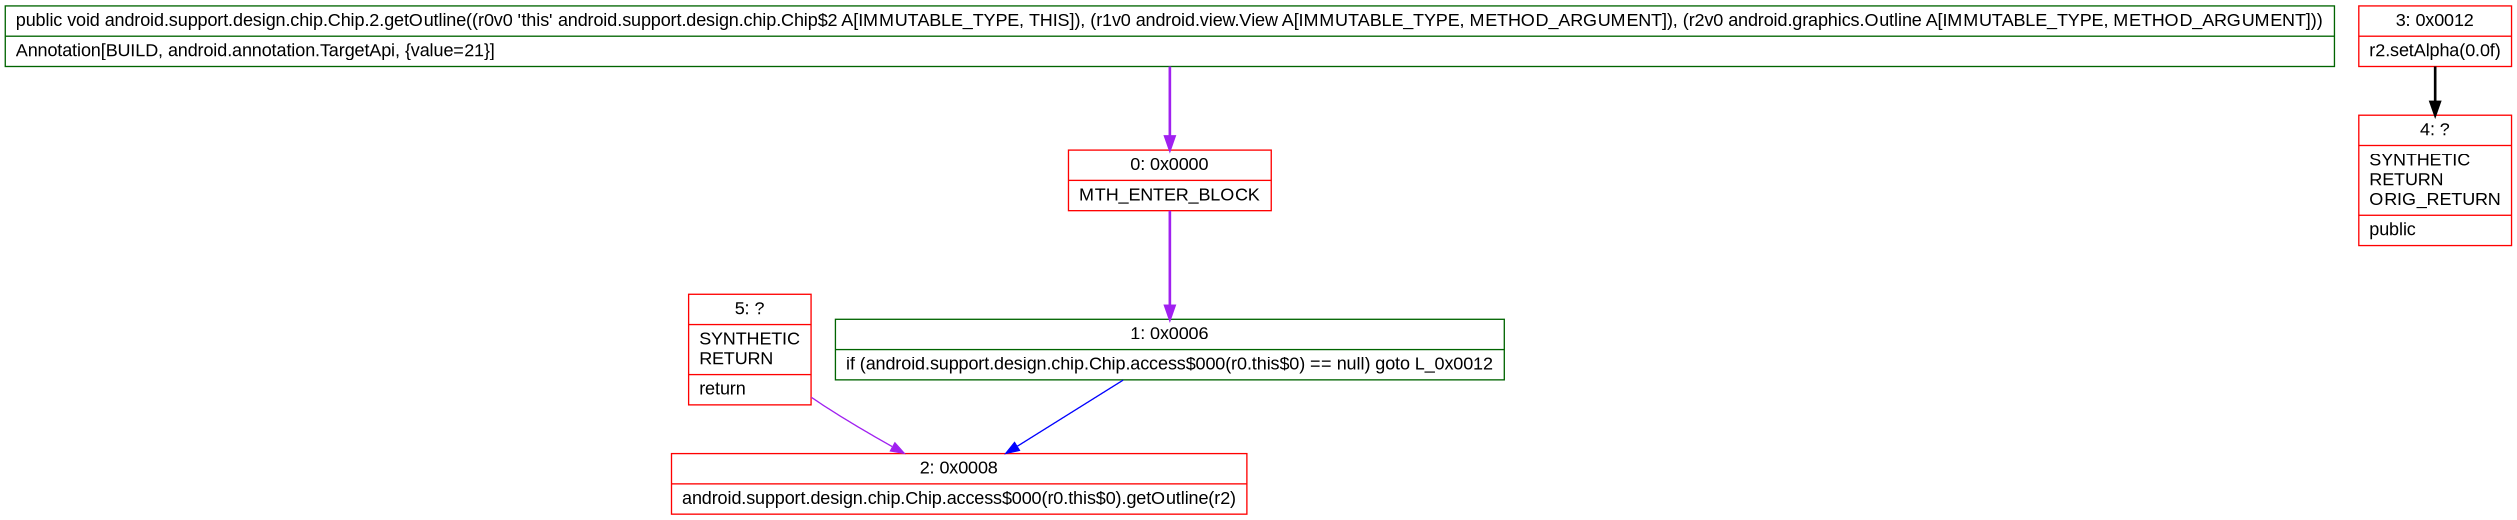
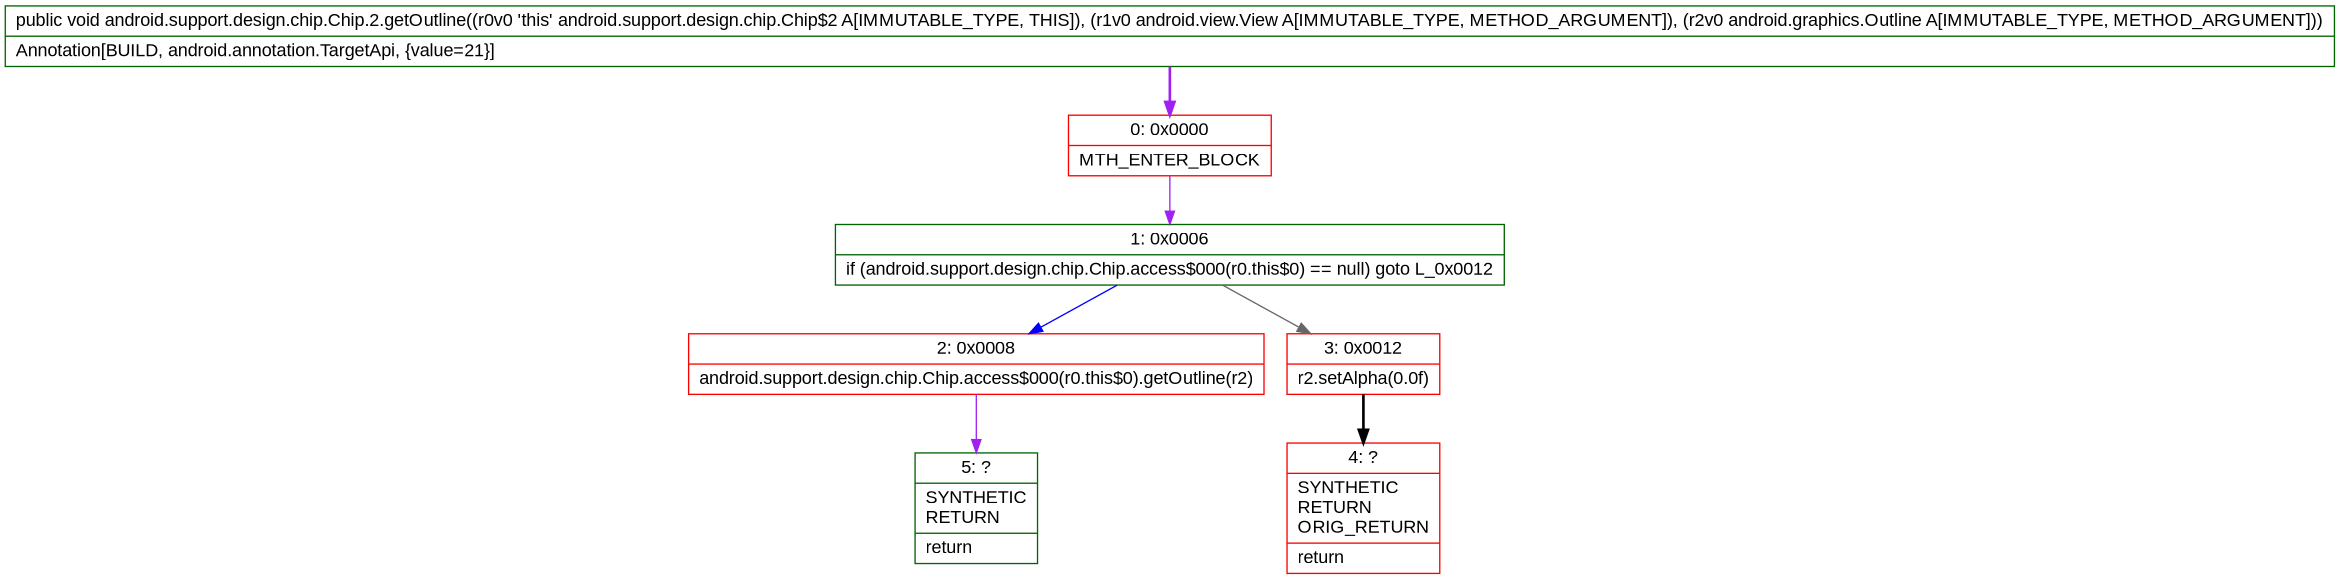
node "4: ?": text "public" -> "return"
edge "0: 0x0000" -> "1: 0x0006": style bold -> solid
edge "1: 0x0006" -> "3: 0x0012": added
node "5: ?": color red -> darkgreen
edge "5: ?" -> "2: 0x0008": reversed
